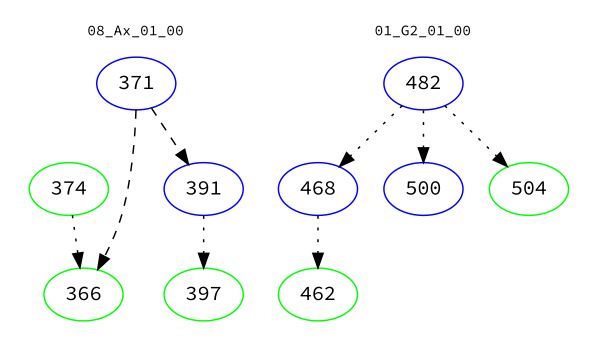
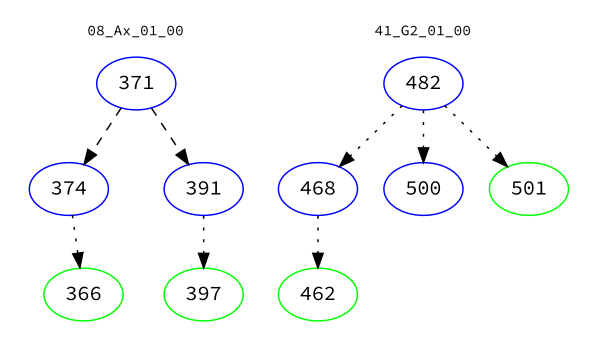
cluster "01_G2_01_00": label "01_G2_01_00" -> "41_G2_01_00"
edge "371" -> "366": now "371" -> "374"
node "374": color green -> blue
node "504": label "504" -> "501"
